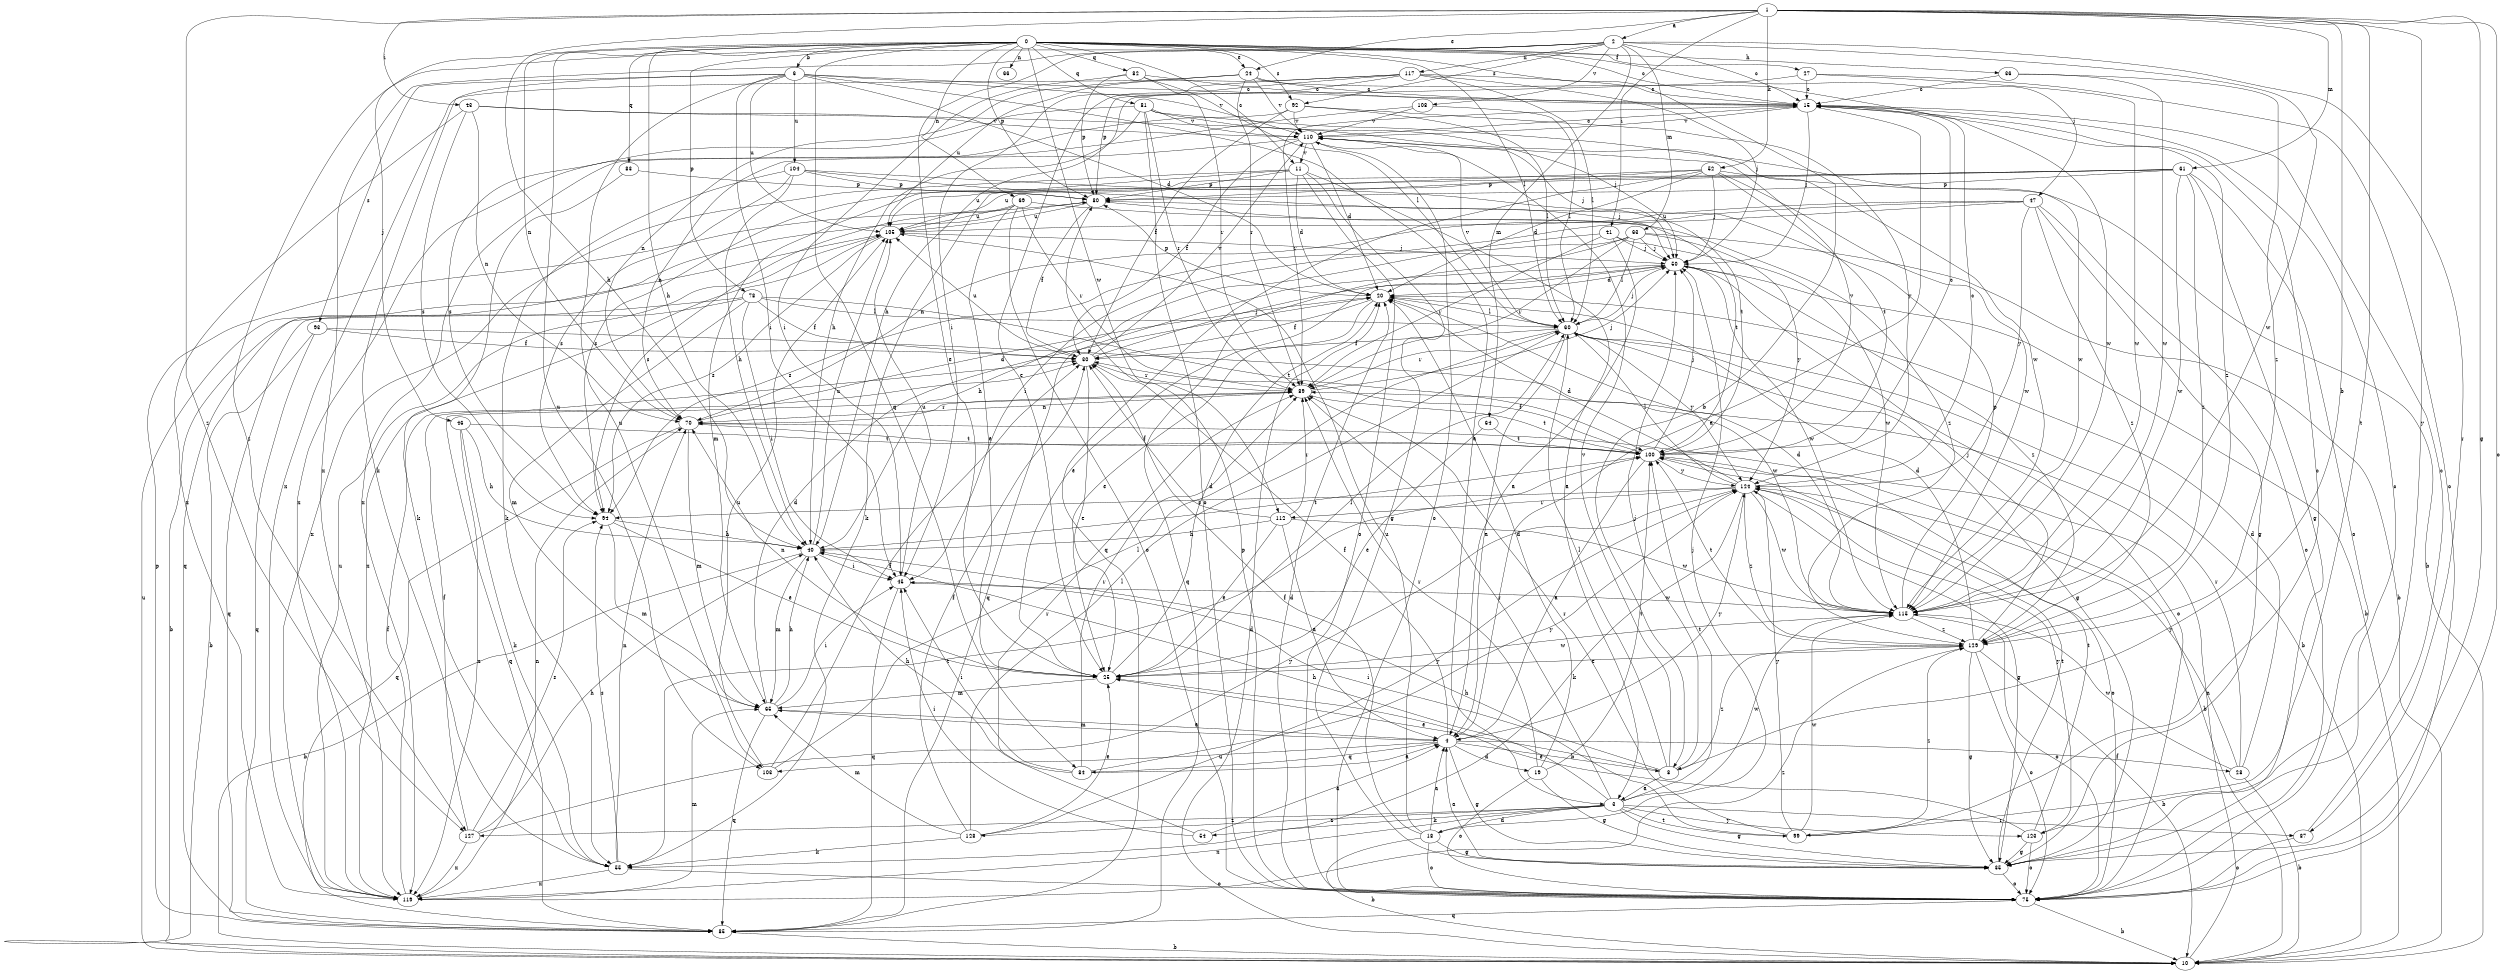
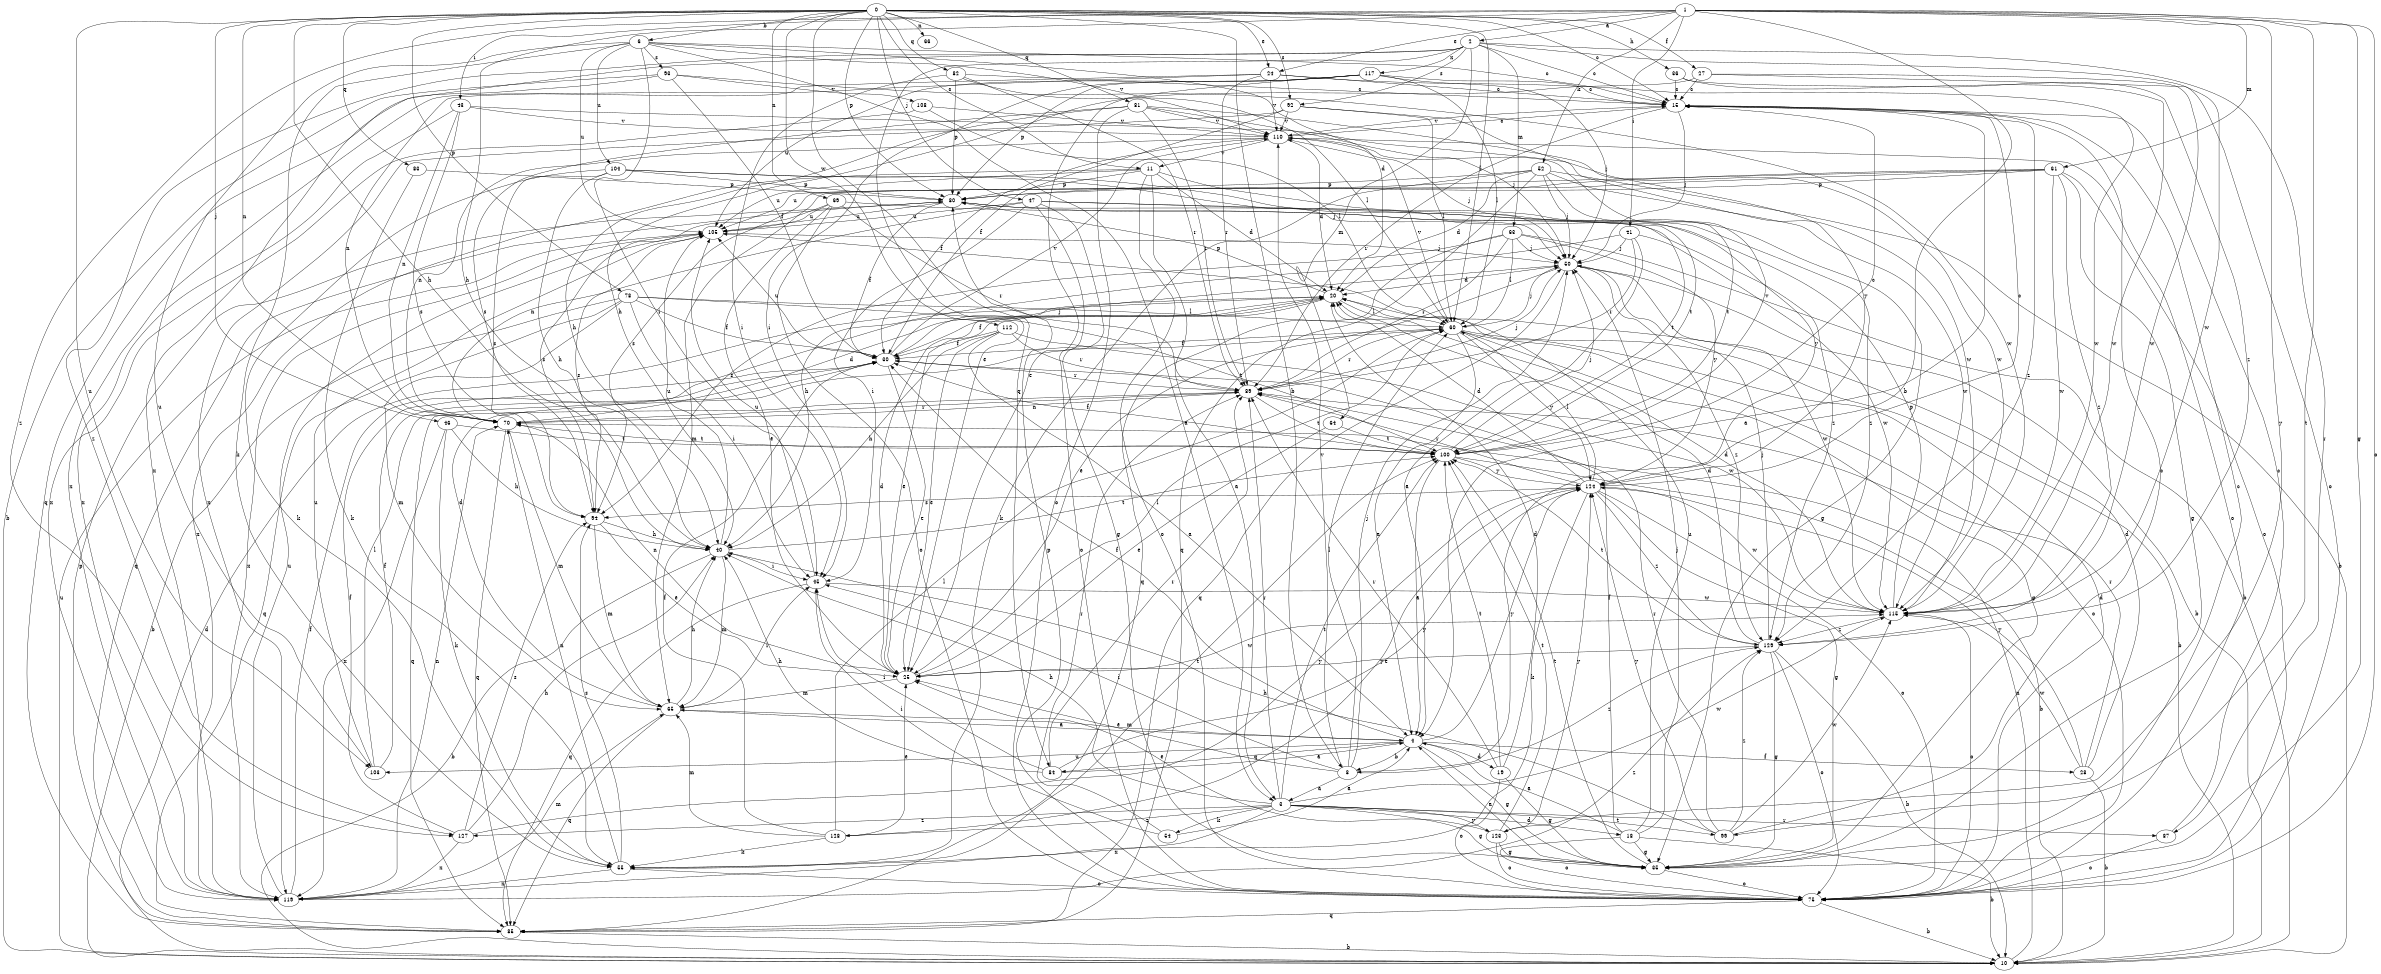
edge "2" -> "108": now "93" -> "108"
edge "124" -> "112": now "124" -> "89"
